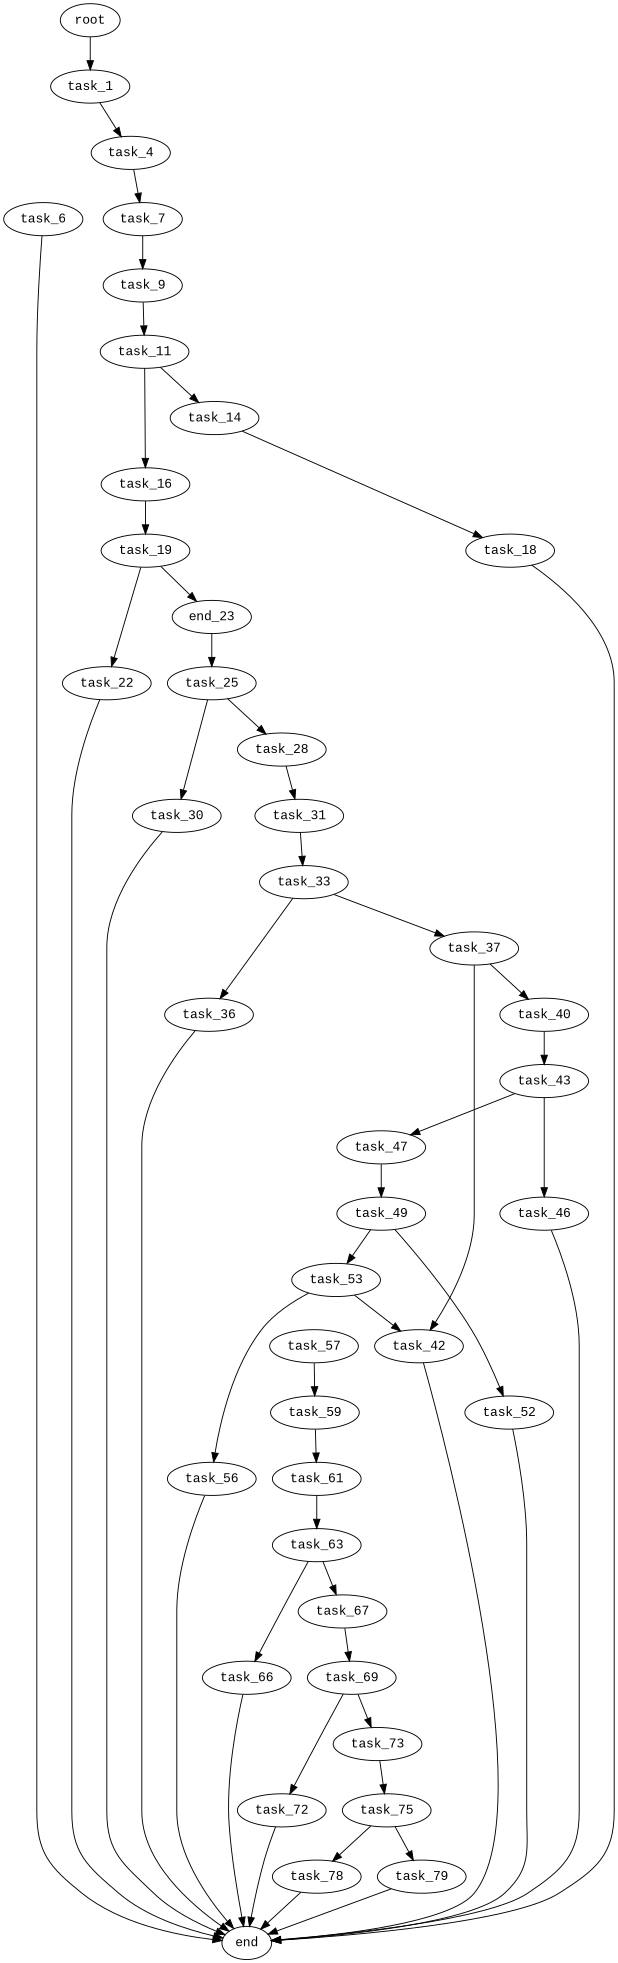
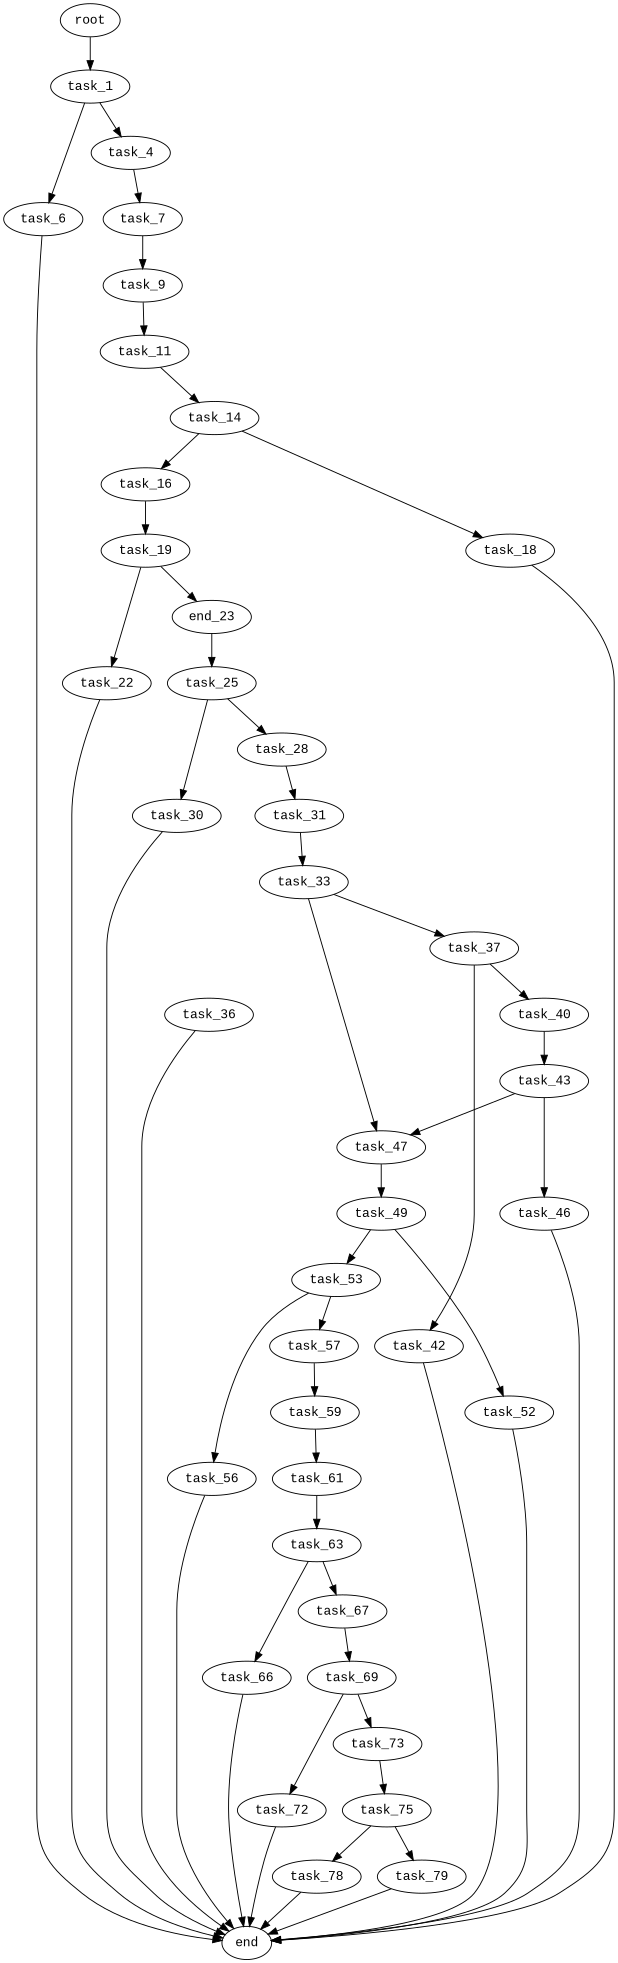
edge "task_1" -> "task_6": added
edge "task_11" -> "task_16": now "task_14" -> "task_16"
edge "task_33" -> "task_36": now "task_33" -> "task_47"
edge "task_53" -> "task_42": now "task_53" -> "task_57"
